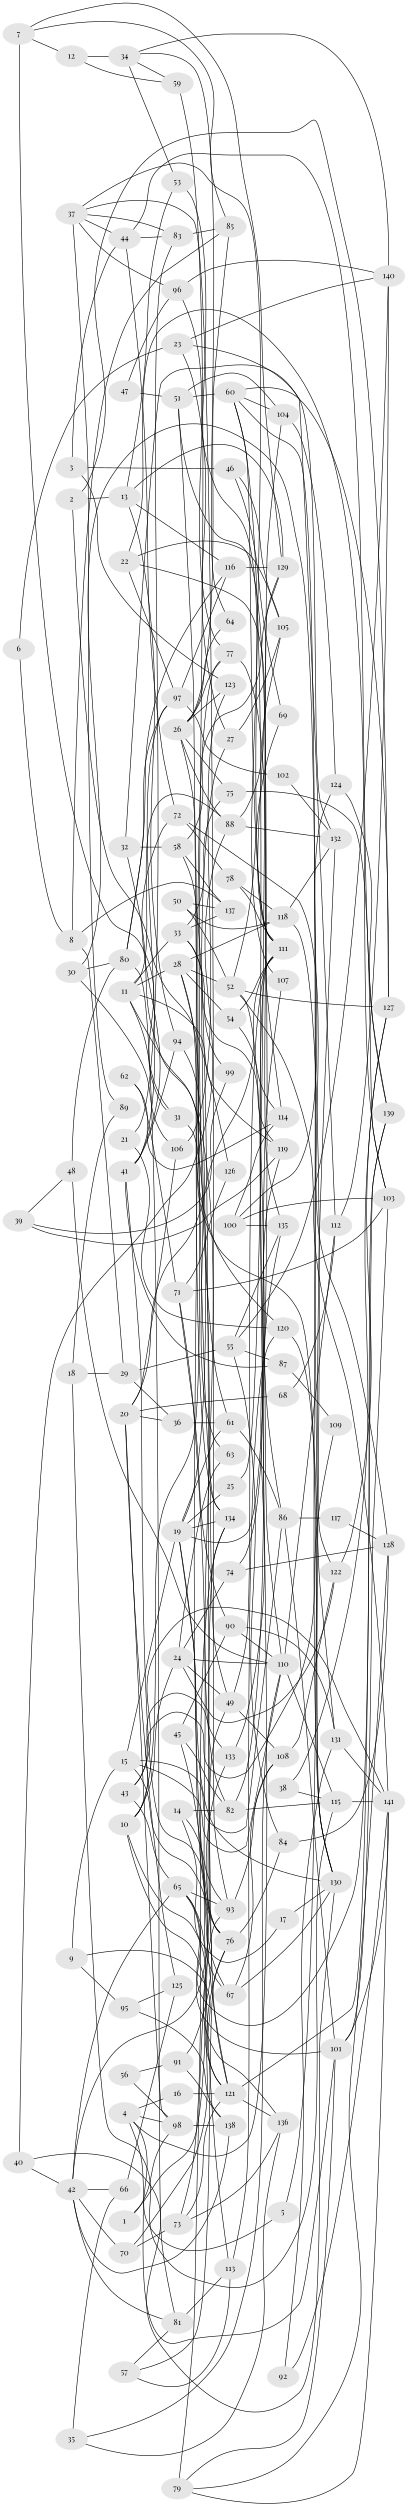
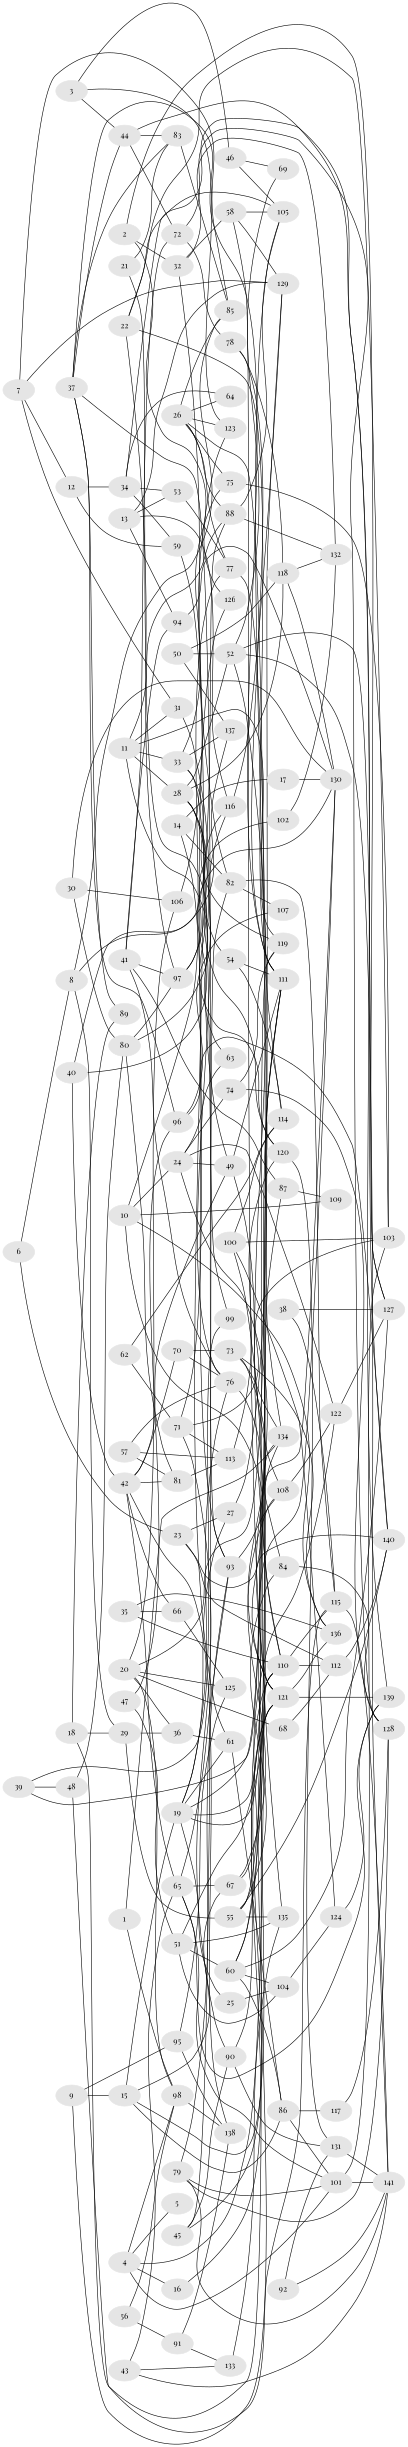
edge "13" -- "2": now "32" -- "2"
edge "58" -- "137": now "58" -- "105"
edge "132" -- "5": removed
